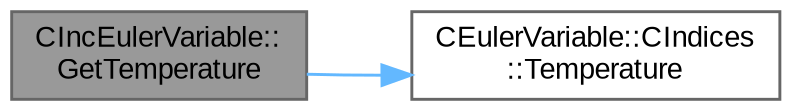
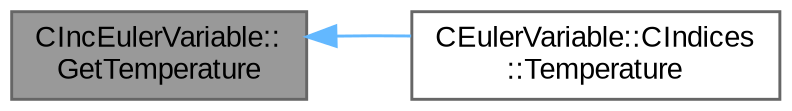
edge "CIncEulerVariable:: GetTemperature" -> "CEulerVariable::CIndices ::Temperature": reversed
